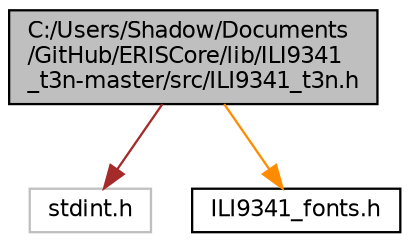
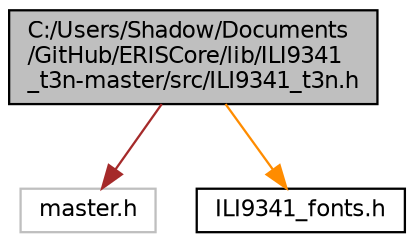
node "stdint.h": label "stdint.h" -> "master.h"
